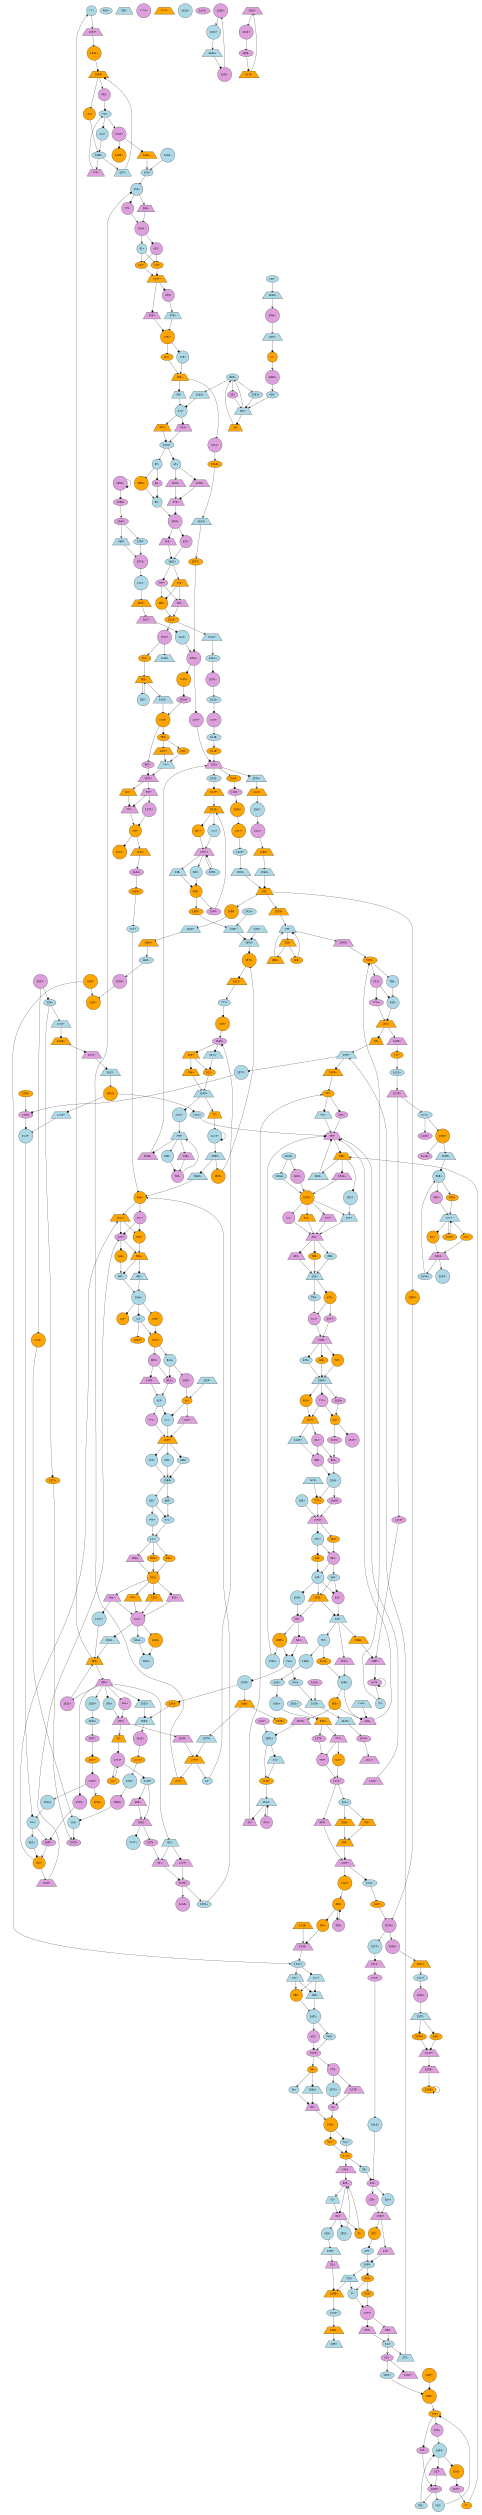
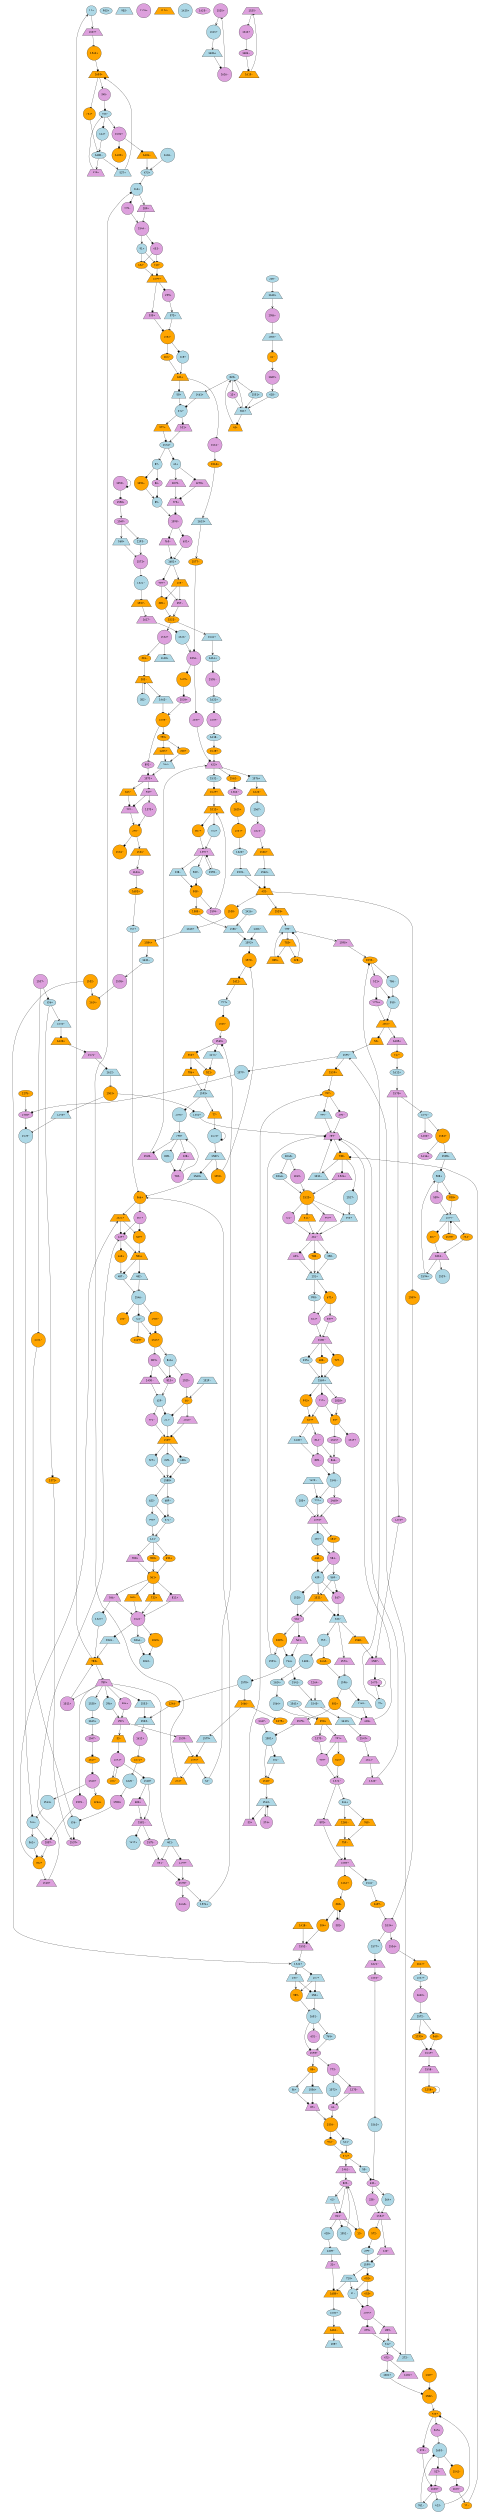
edge "87-" -> "1056-": arrowhead tee -> box
node "722+": fillcolor orange -> lightblue
edge "1596-" -> "401+": now "1596-" -> "1149-"
edge "1613-" -> "1530-": added
edge "11-" -> "788-": arrowhead vee -> box
edge "631-" -> "1598+": now "1601-" -> "1598+"
